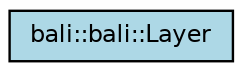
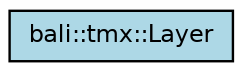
node "bali::bali::Layer": label "bali::bali::Layer" -> "bali::tmx::Layer"
